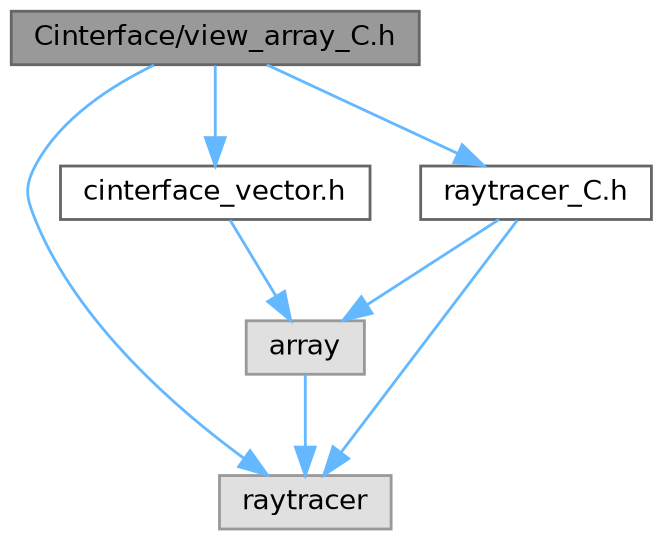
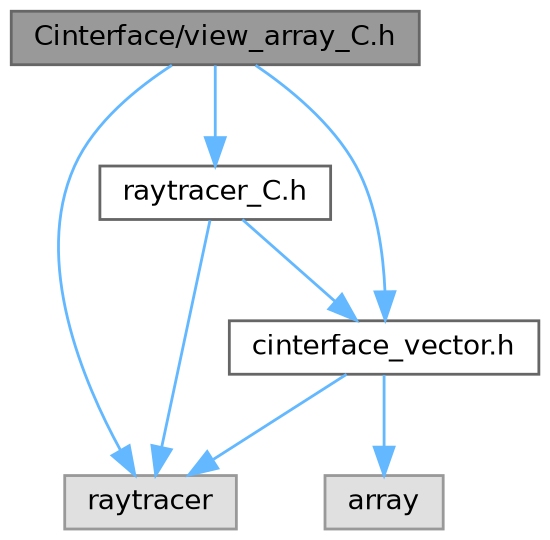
edge "raytracer_C.h" -> "array": now "raytracer_C.h" -> "cinterface_vector.h"
edge "array" -> "raytracer": now "cinterface_vector.h" -> "raytracer"
